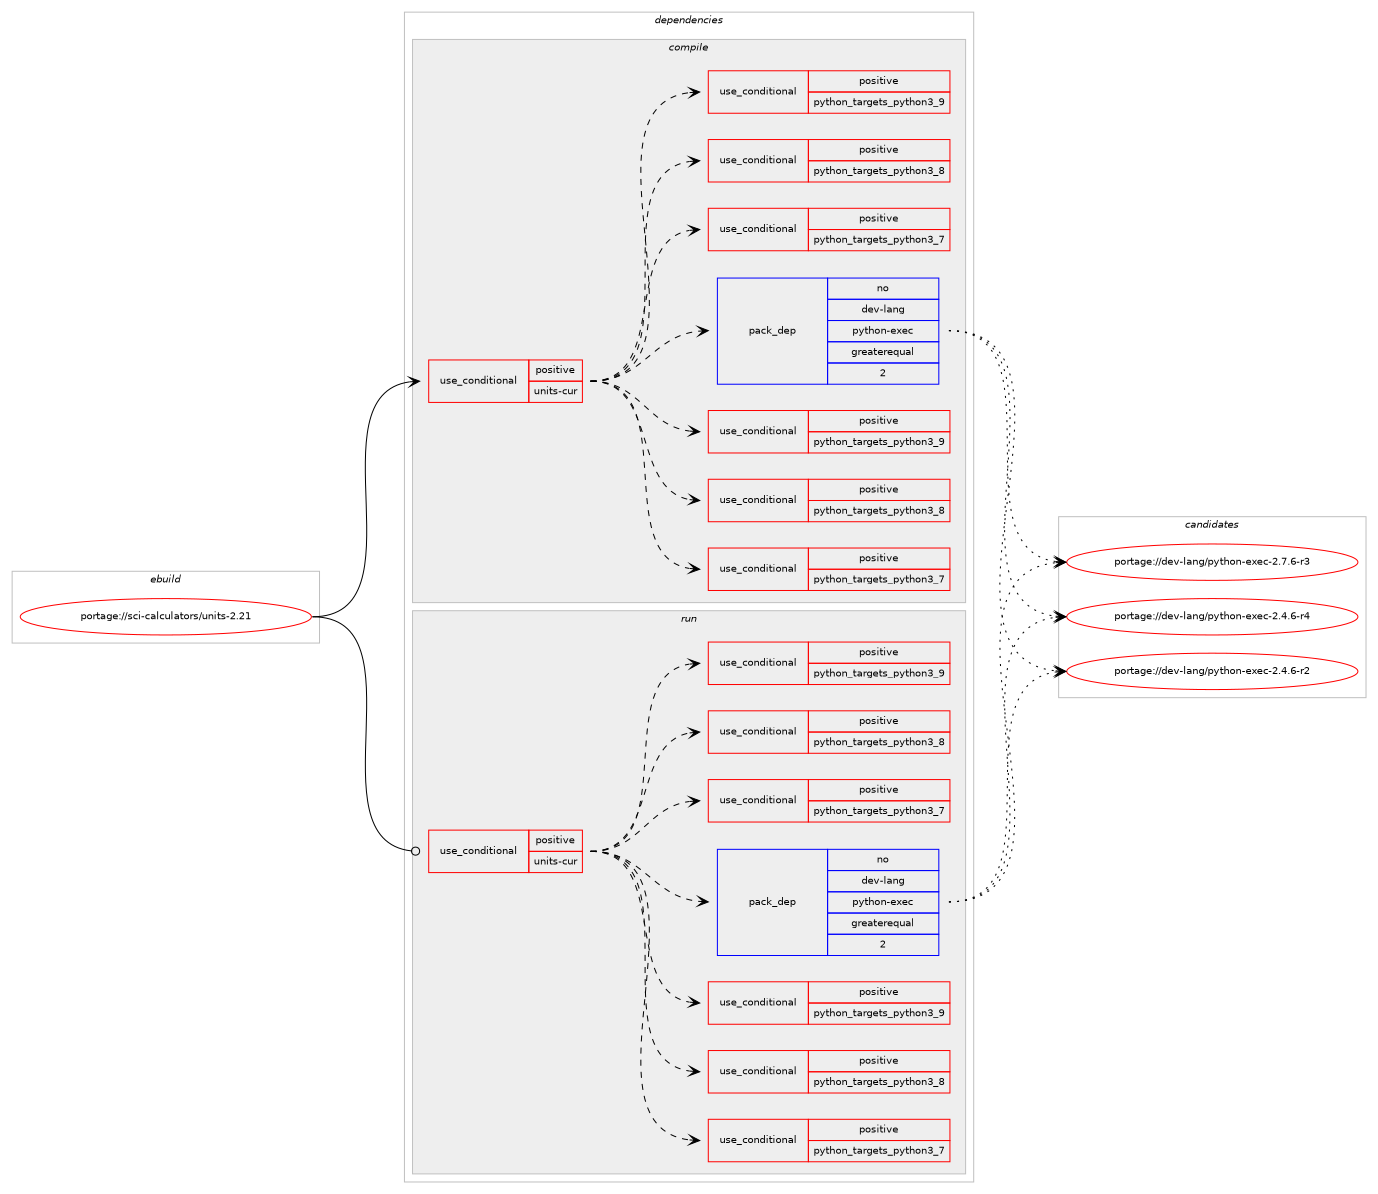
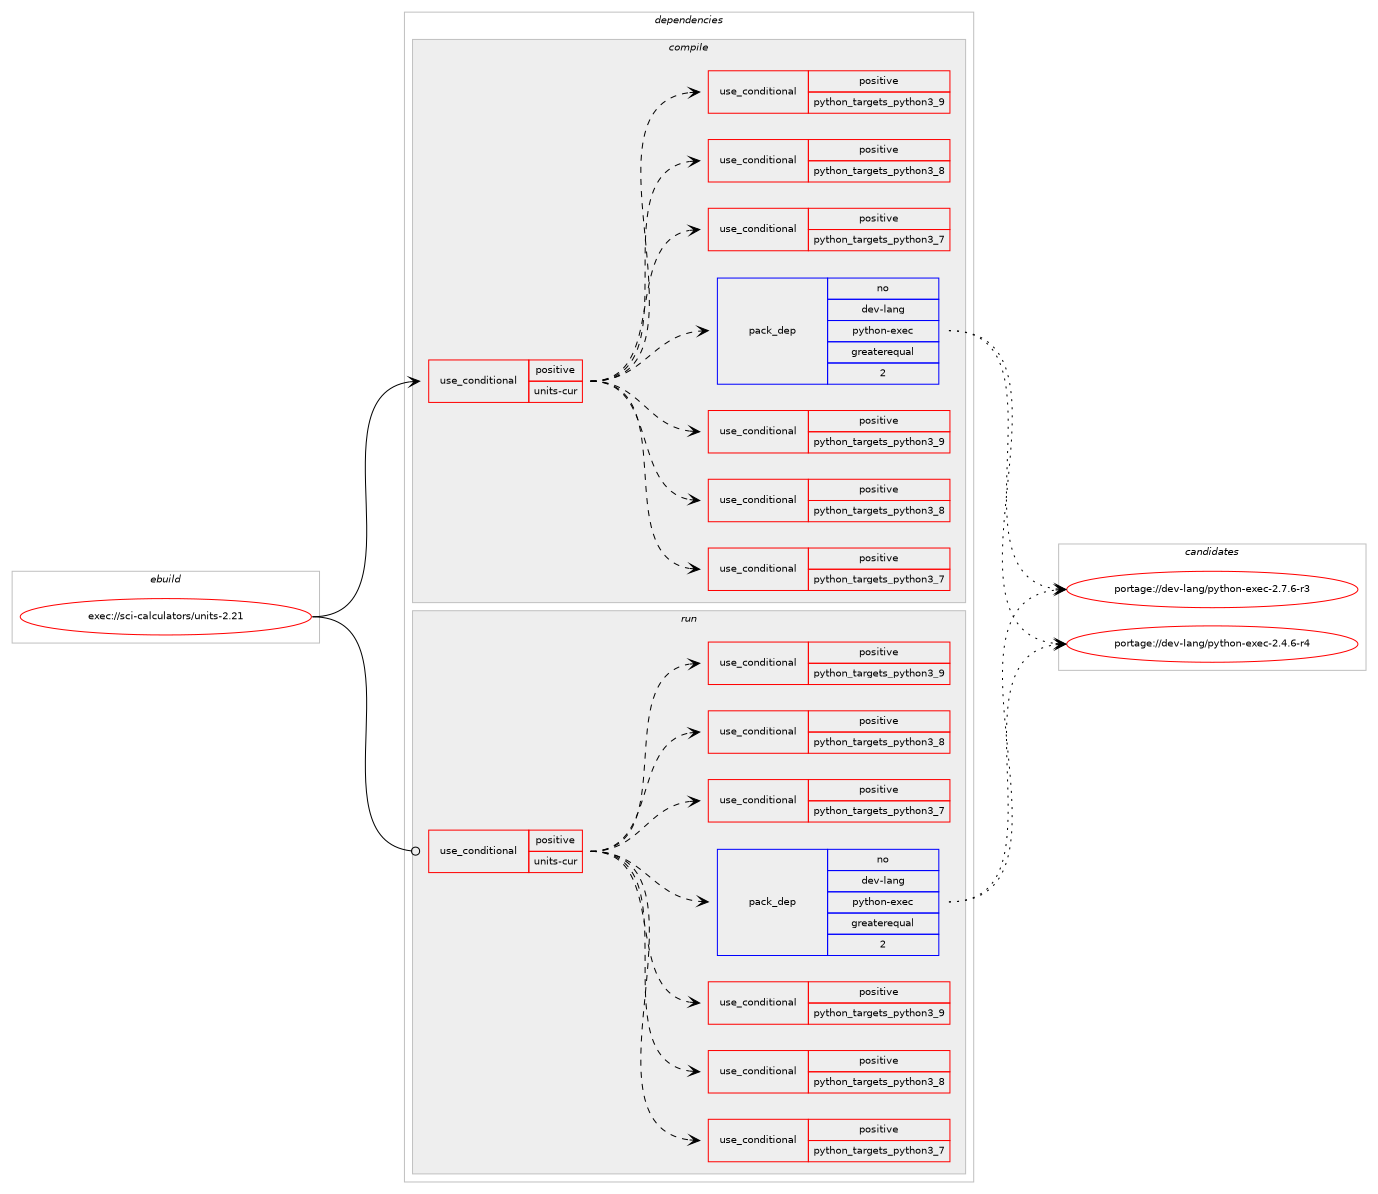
node "portage://sci-calculators/units-2.21": label "portage://sci-calculators/units-2.21" -> "exec://sci-calculators/units-2.21"
node "portage://dev-lang/python-exec-2.4.6-r2": removed
